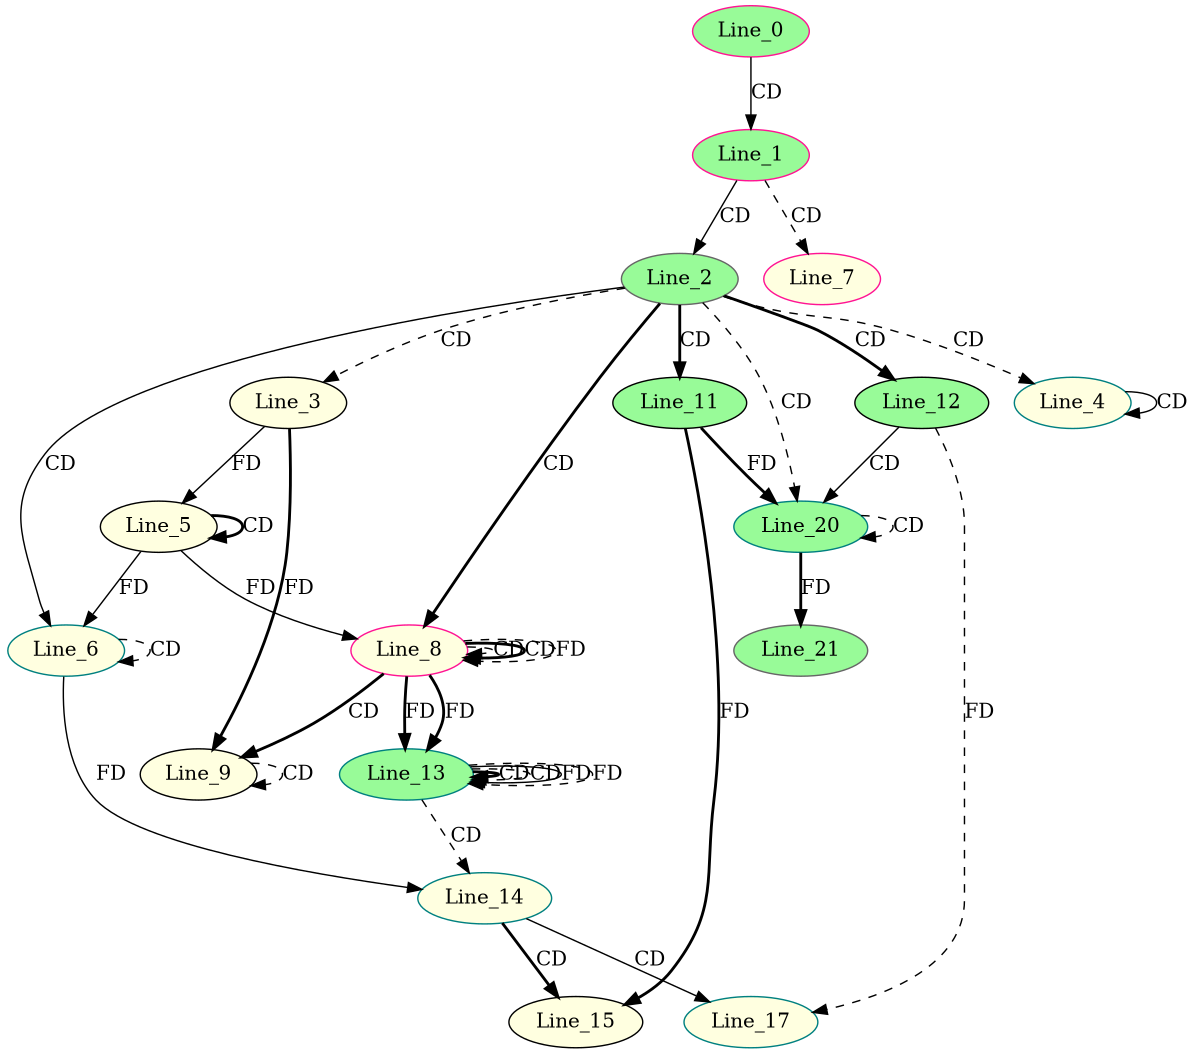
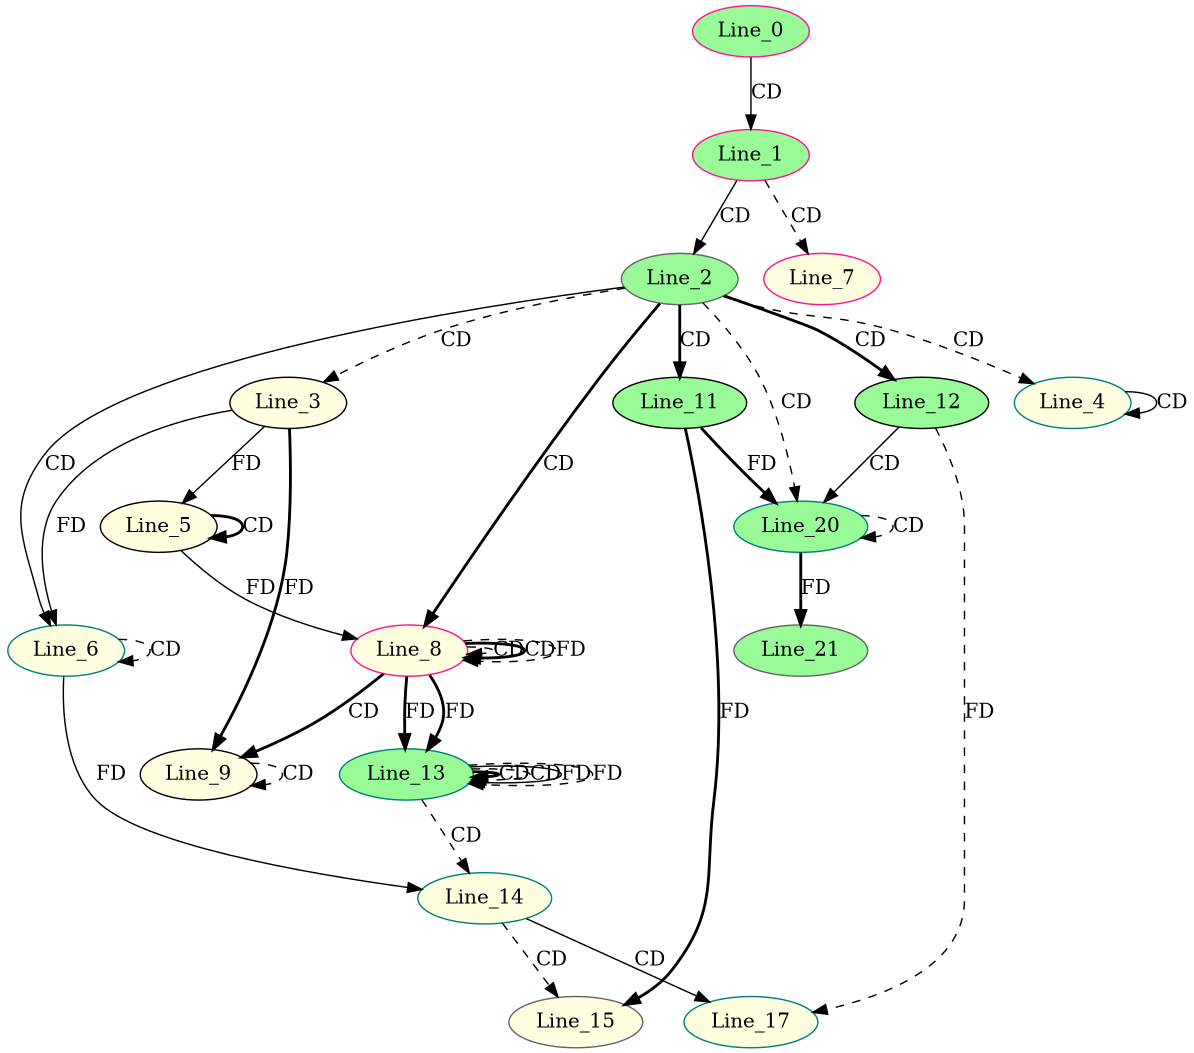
edge "Line_5" -> "Line_6": now "Line_3" -> "Line_6"
edge "Line_14" -> "Line_15": style bold -> dashed
node "Line_15": color black -> gray40
